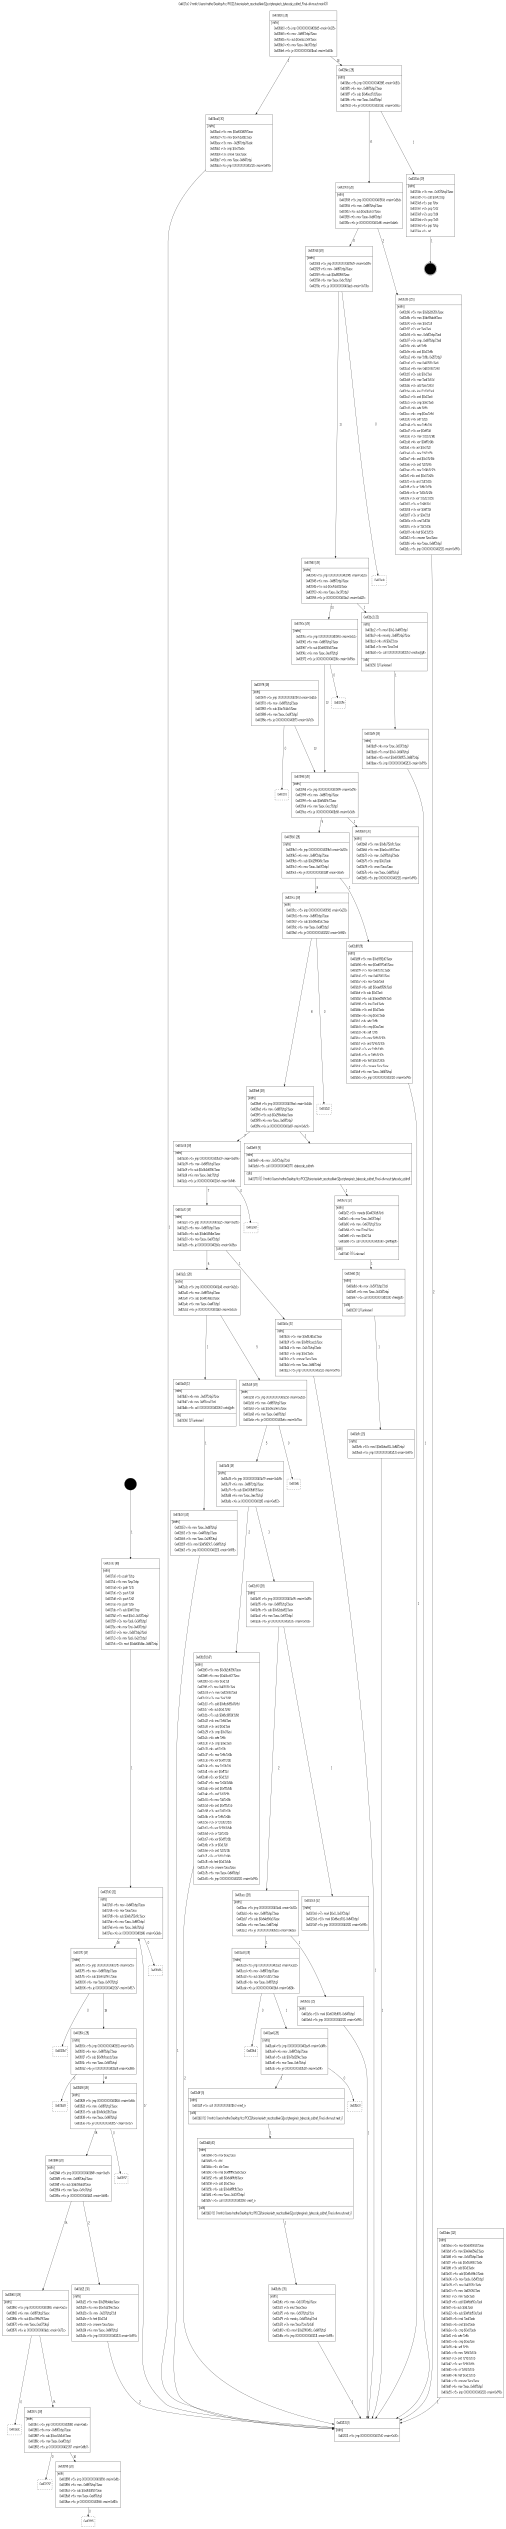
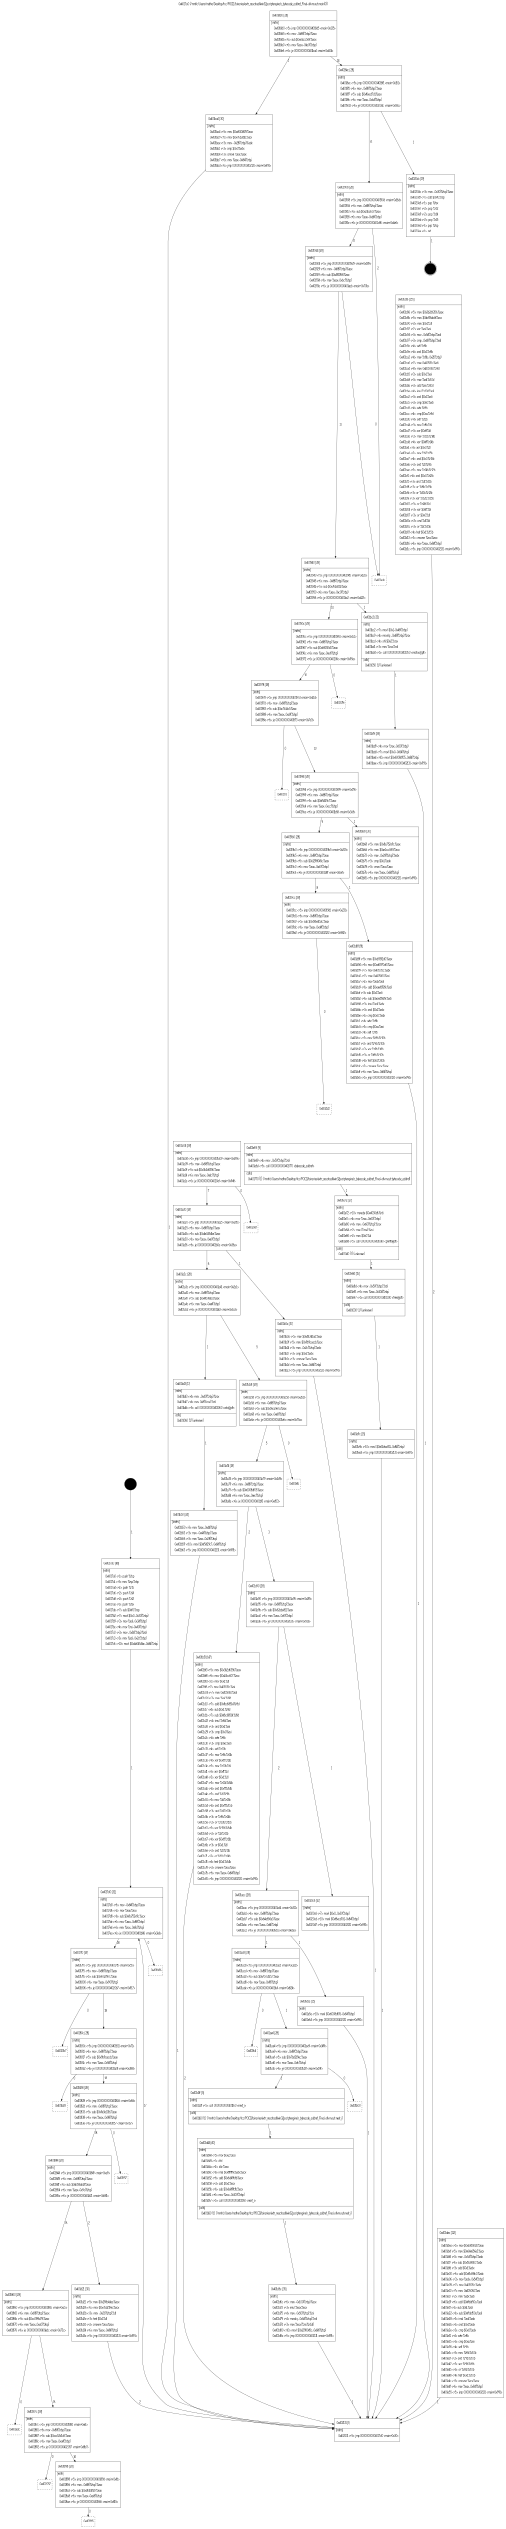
edge "0x401908 [28]" -> "0x401c86 [155]": now "0x401908 [28]" -> "0x401eab"
edge "0x40195c [28]" -> "0x401994 [28]": now "0x40195c [28]" -> "0x401978 [28]"
node "0x4019e8 [28]": removed
